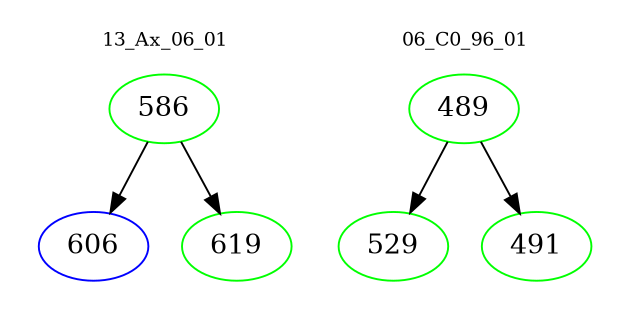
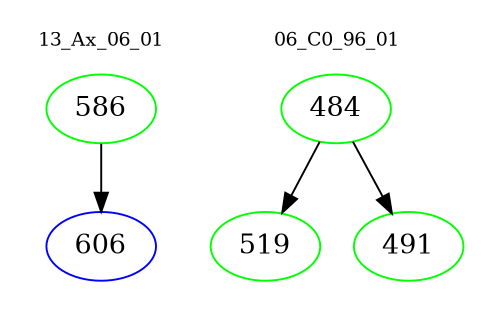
node "489": label "489" -> "484"
node "619": removed
node "529": label "529" -> "519"
